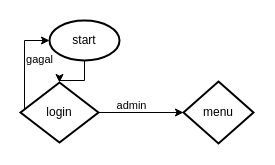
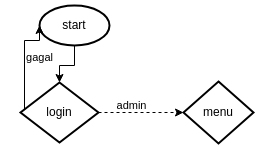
node "start": moved (85, 41) -> (75, 26)
edge "login" -> "menu": style solid -> dashed
